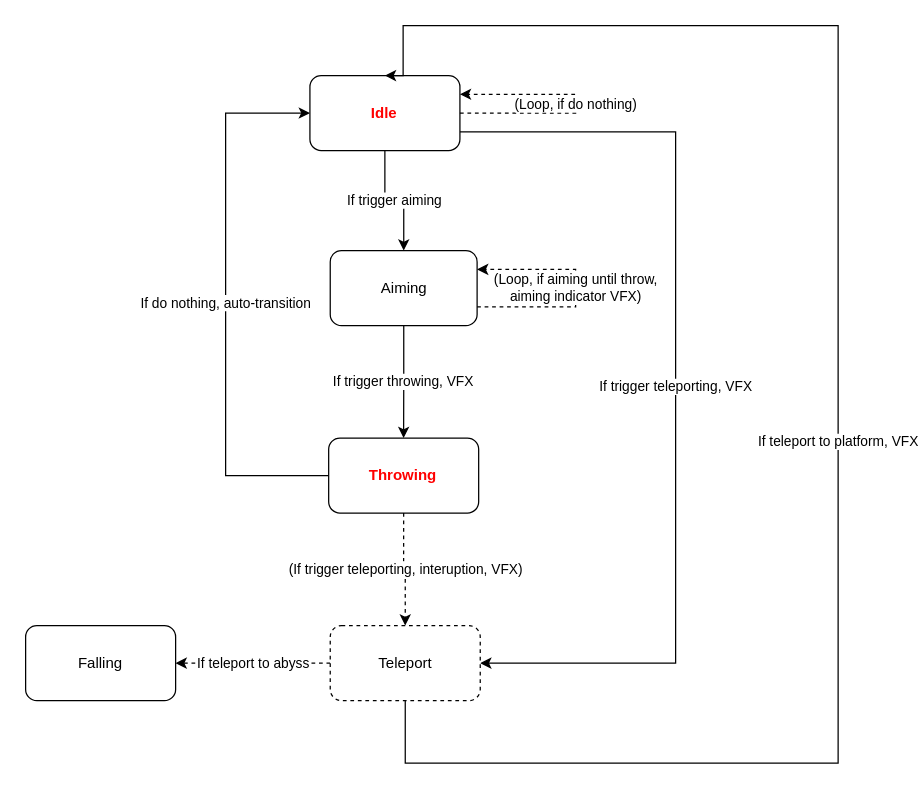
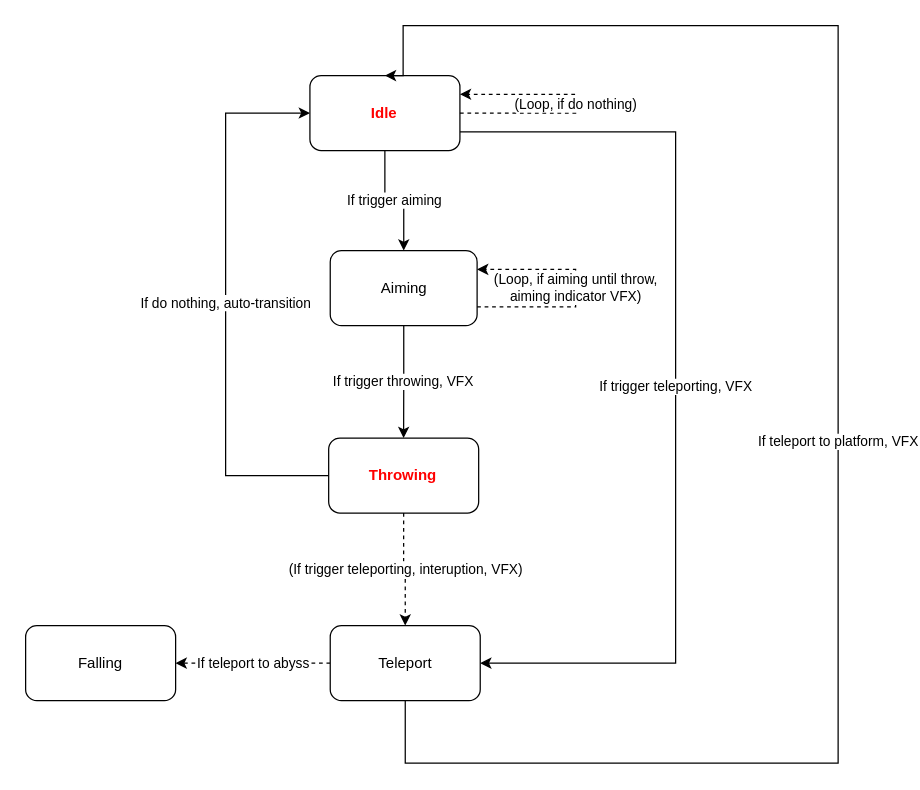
node "Teleport": style dashed -> solid
